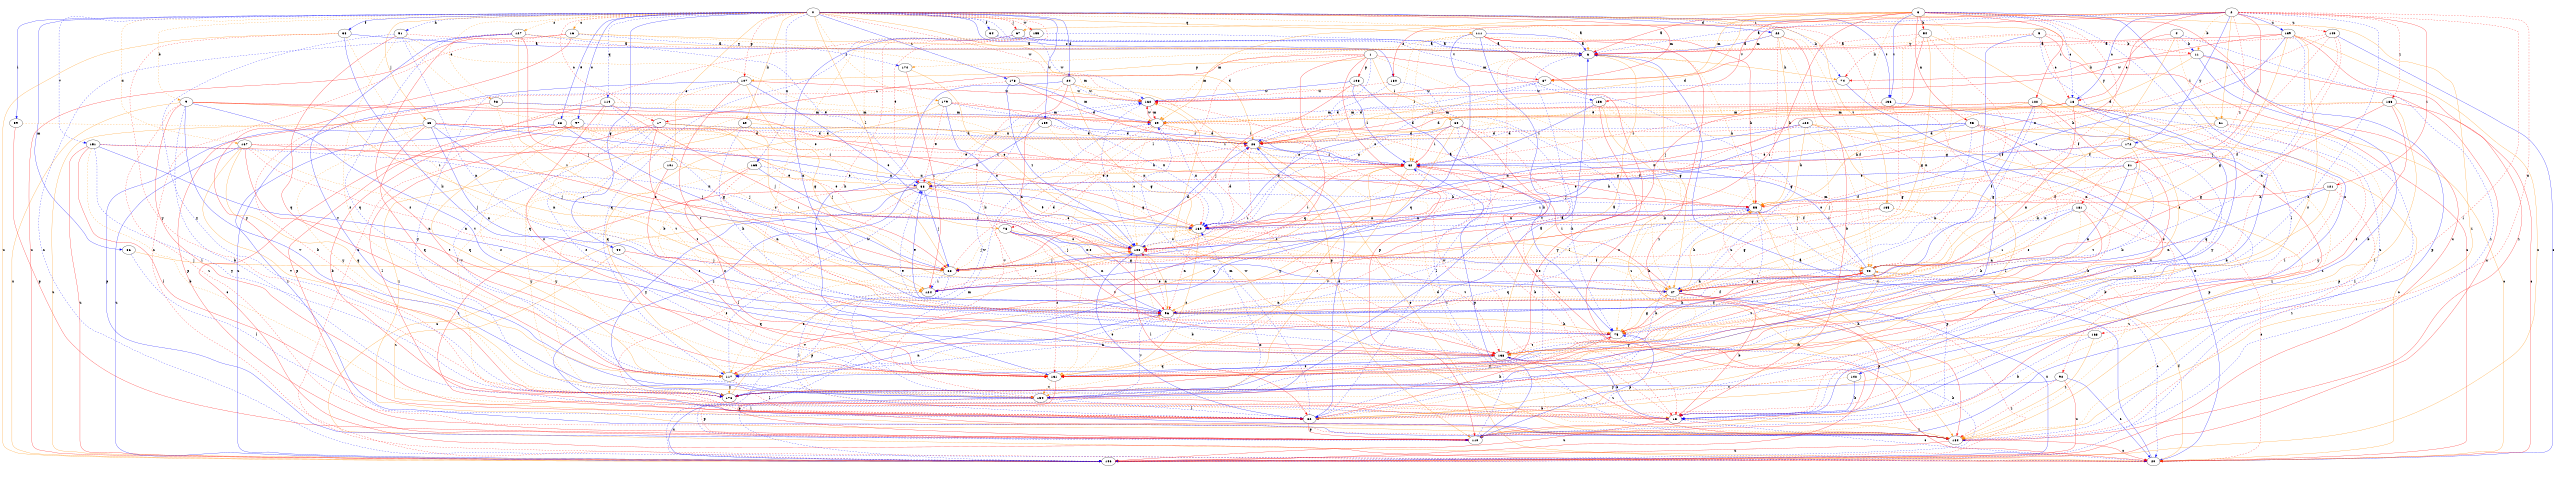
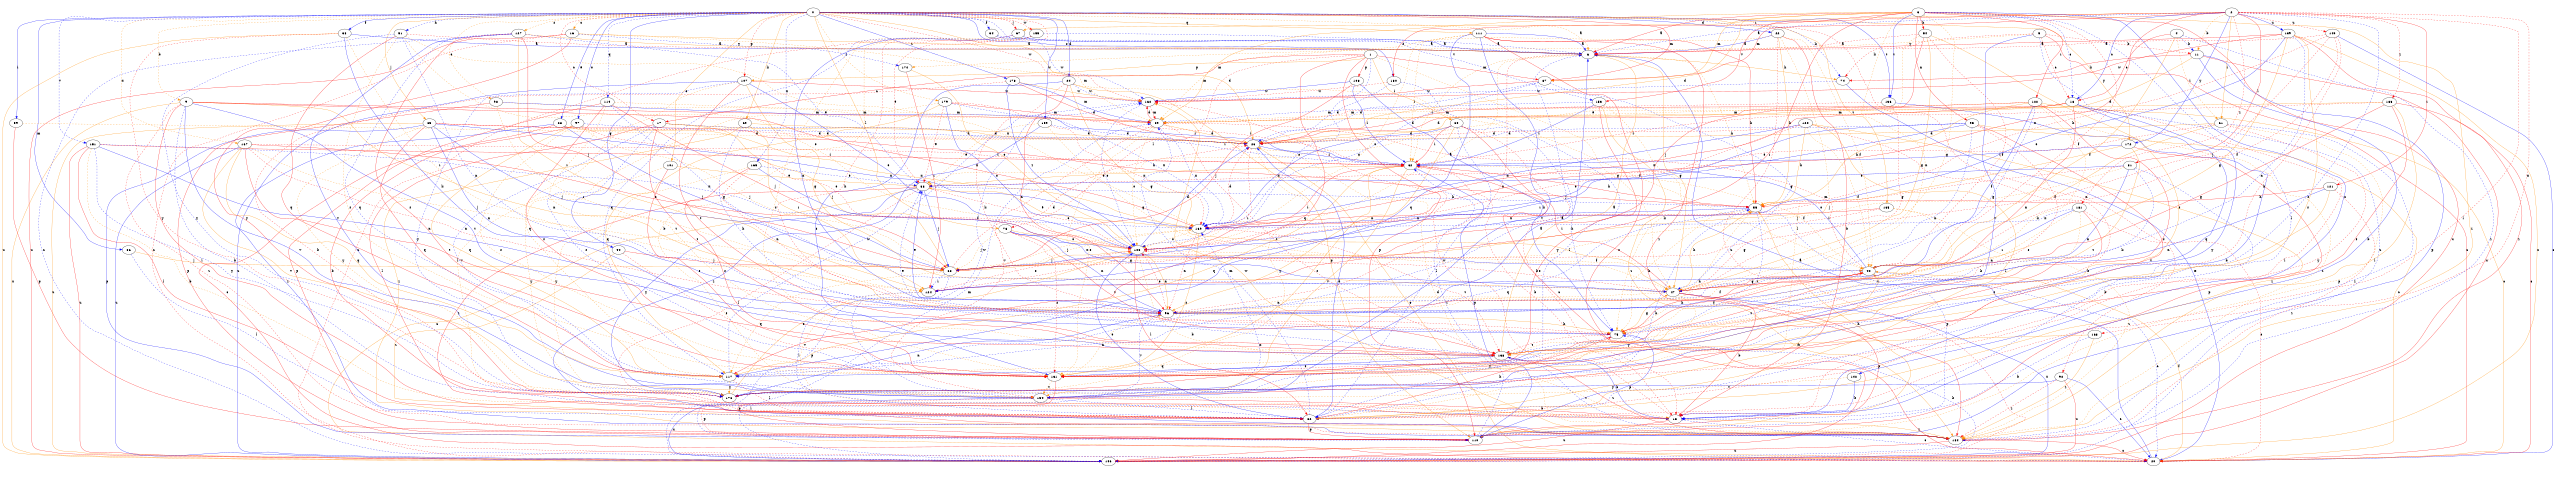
edge "89" -> "162": label "w" -> "d"
edge "95" -> "13": removed, label "b"
